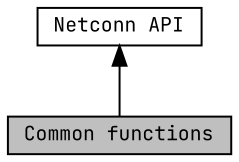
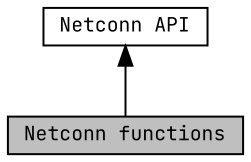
node "Common functions": label "Common functions" -> "Netconn functions"
